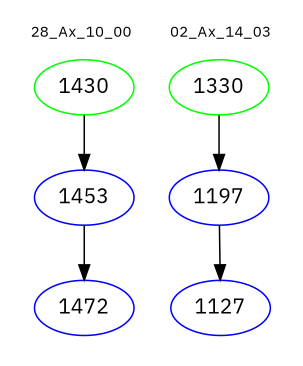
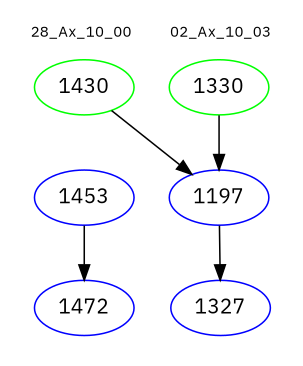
cluster "02_Ax_14_03": label "02_Ax_14_03" -> "02_Ax_10_03"
edge "1430" -> "1453": now "1430" -> "1197"
node "1127": label "1127" -> "1327"
